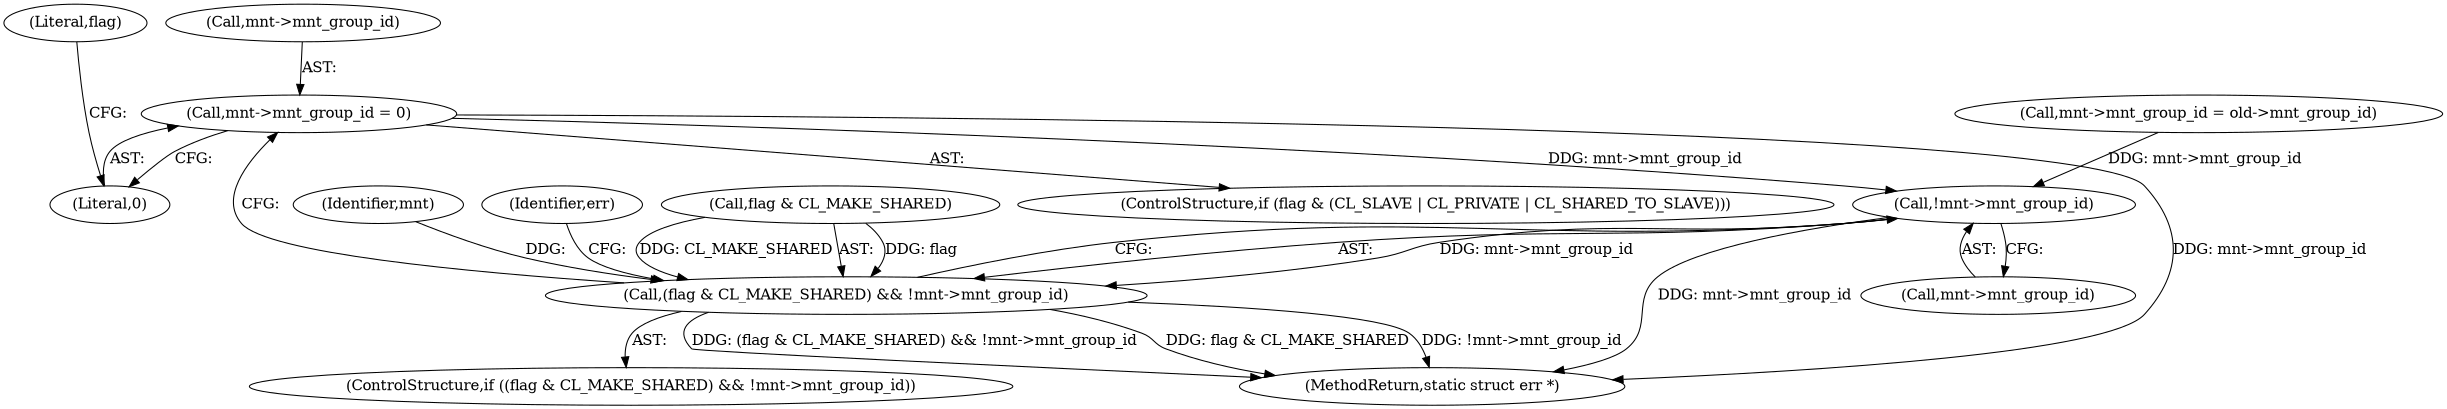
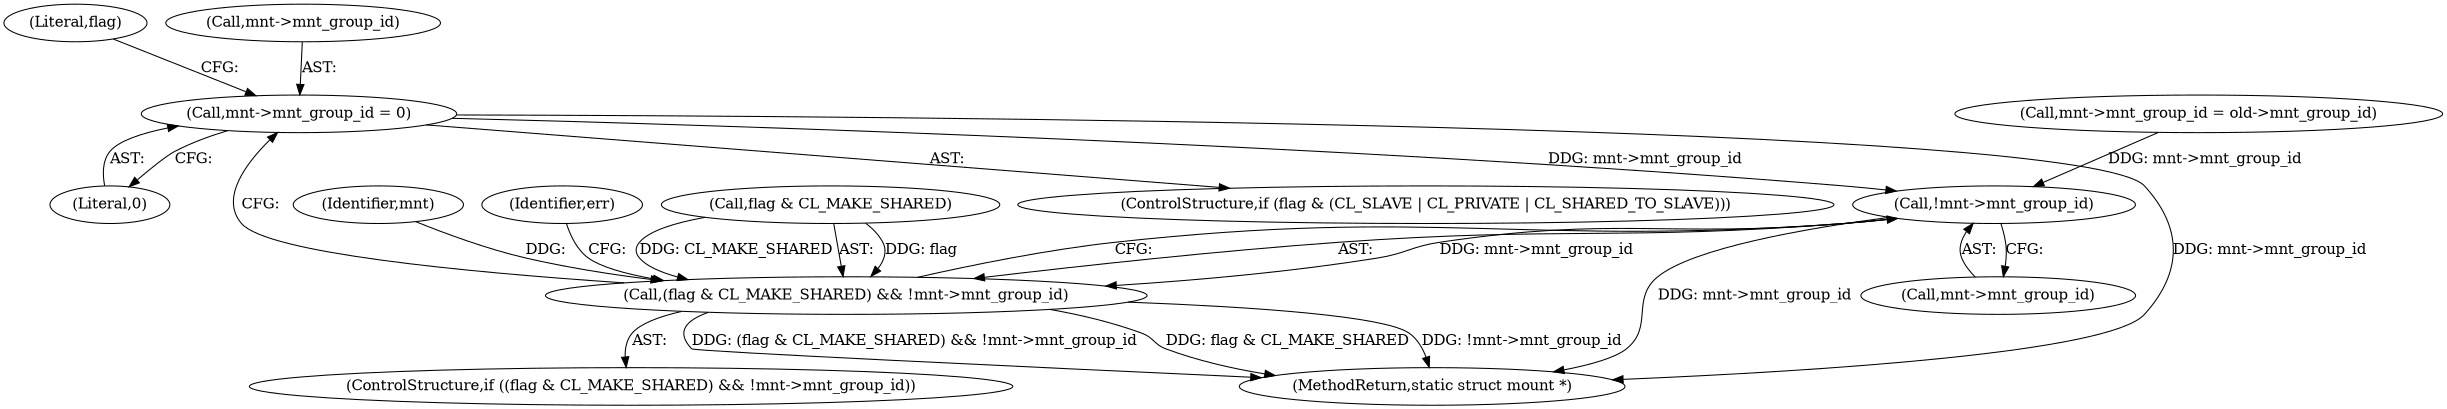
edge "(Literal,flag)" -> "(Literal,0)": now "(Literal,flag)" -> "(Call,mnt->mnt_group_id = 0)"
node "(MethodReturn,static struct err *)": label "(MethodReturn,static struct err *)" -> "(MethodReturn,static struct mount *)"
